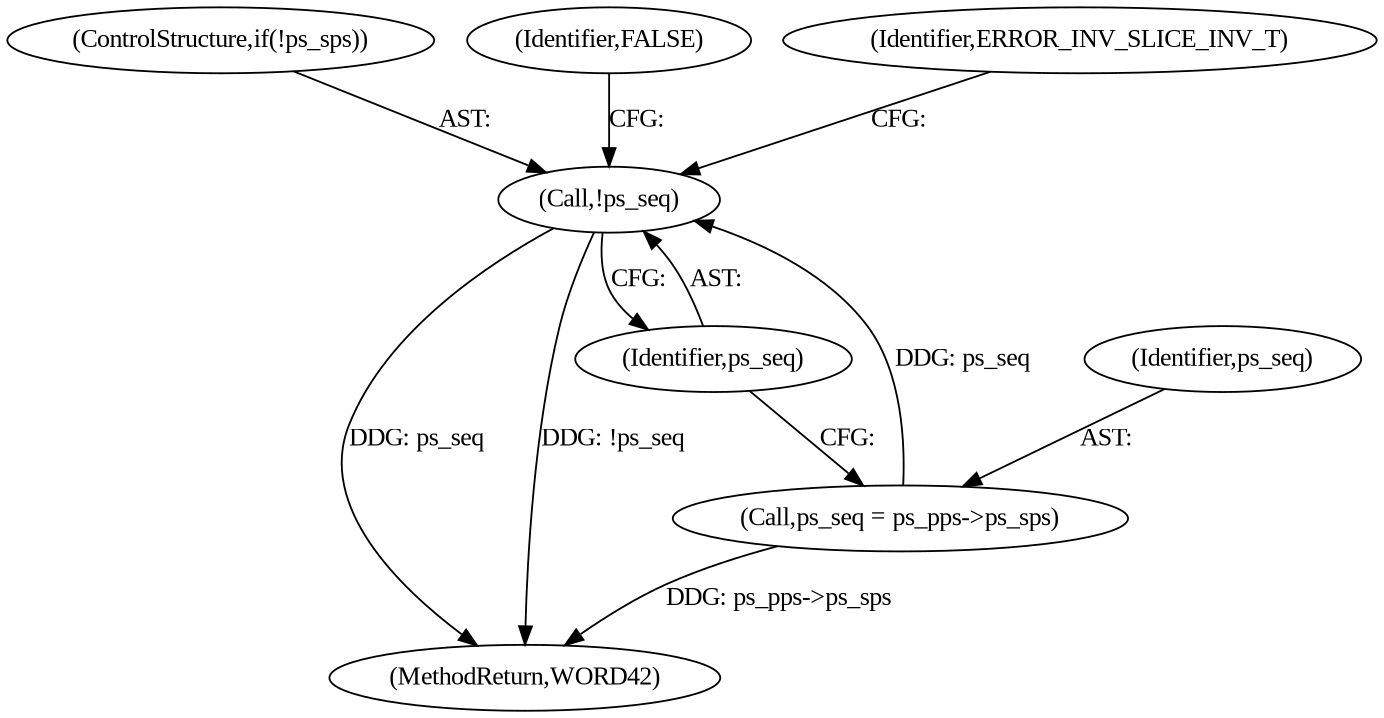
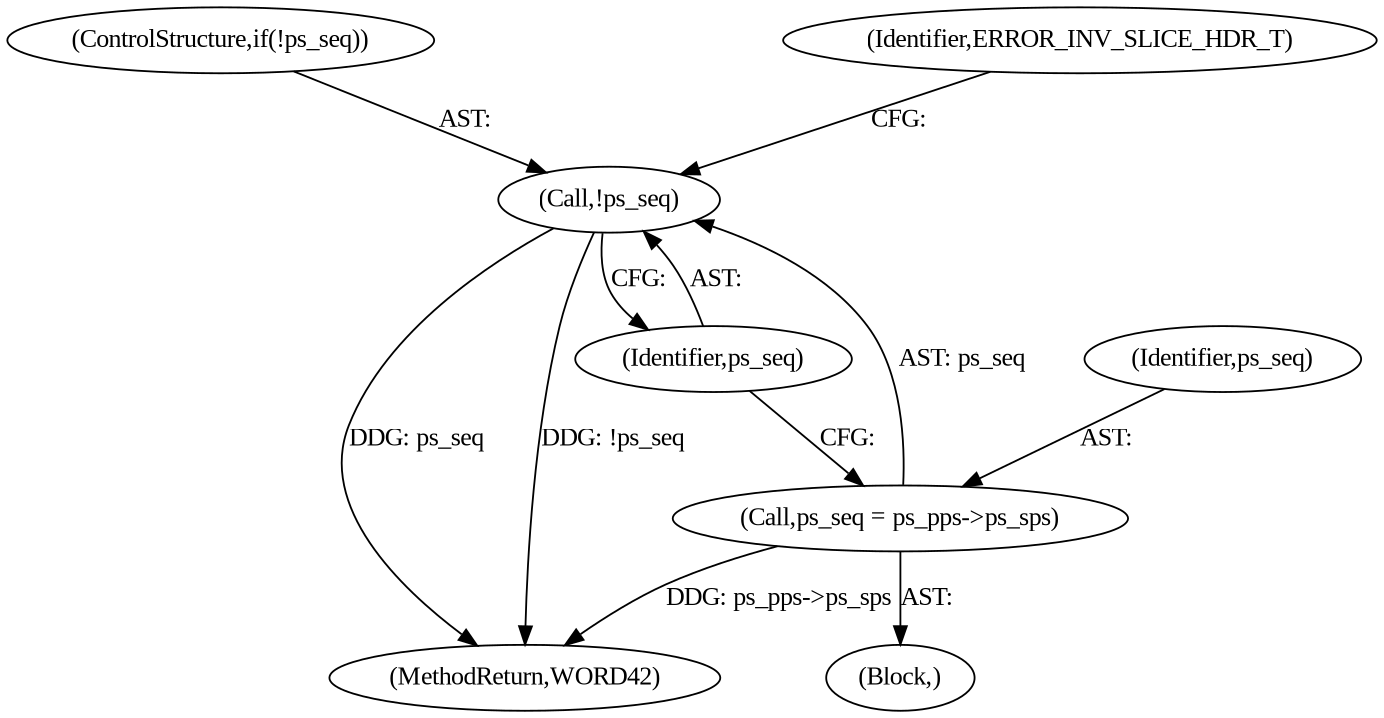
node "(ControlStructure,if(!ps_sps))": label "(ControlStructure,if(!ps_sps))" -> "(ControlStructure,if(!ps_seq))"
node "(Identifier,FALSE)": removed
node "(Identifier,ERROR_INV_SLICE_INV_T)": label "(Identifier,ERROR_INV_SLICE_INV_T)" -> "(Identifier,ERROR_INV_SLICE_HDR_T)"
edge "(Call,ps_seq = ps_pps->ps_sps)" -> "(Call,!ps_seq)": label "DDG: ps_seq" -> "AST: ps_seq"
node "(Block,)": added
